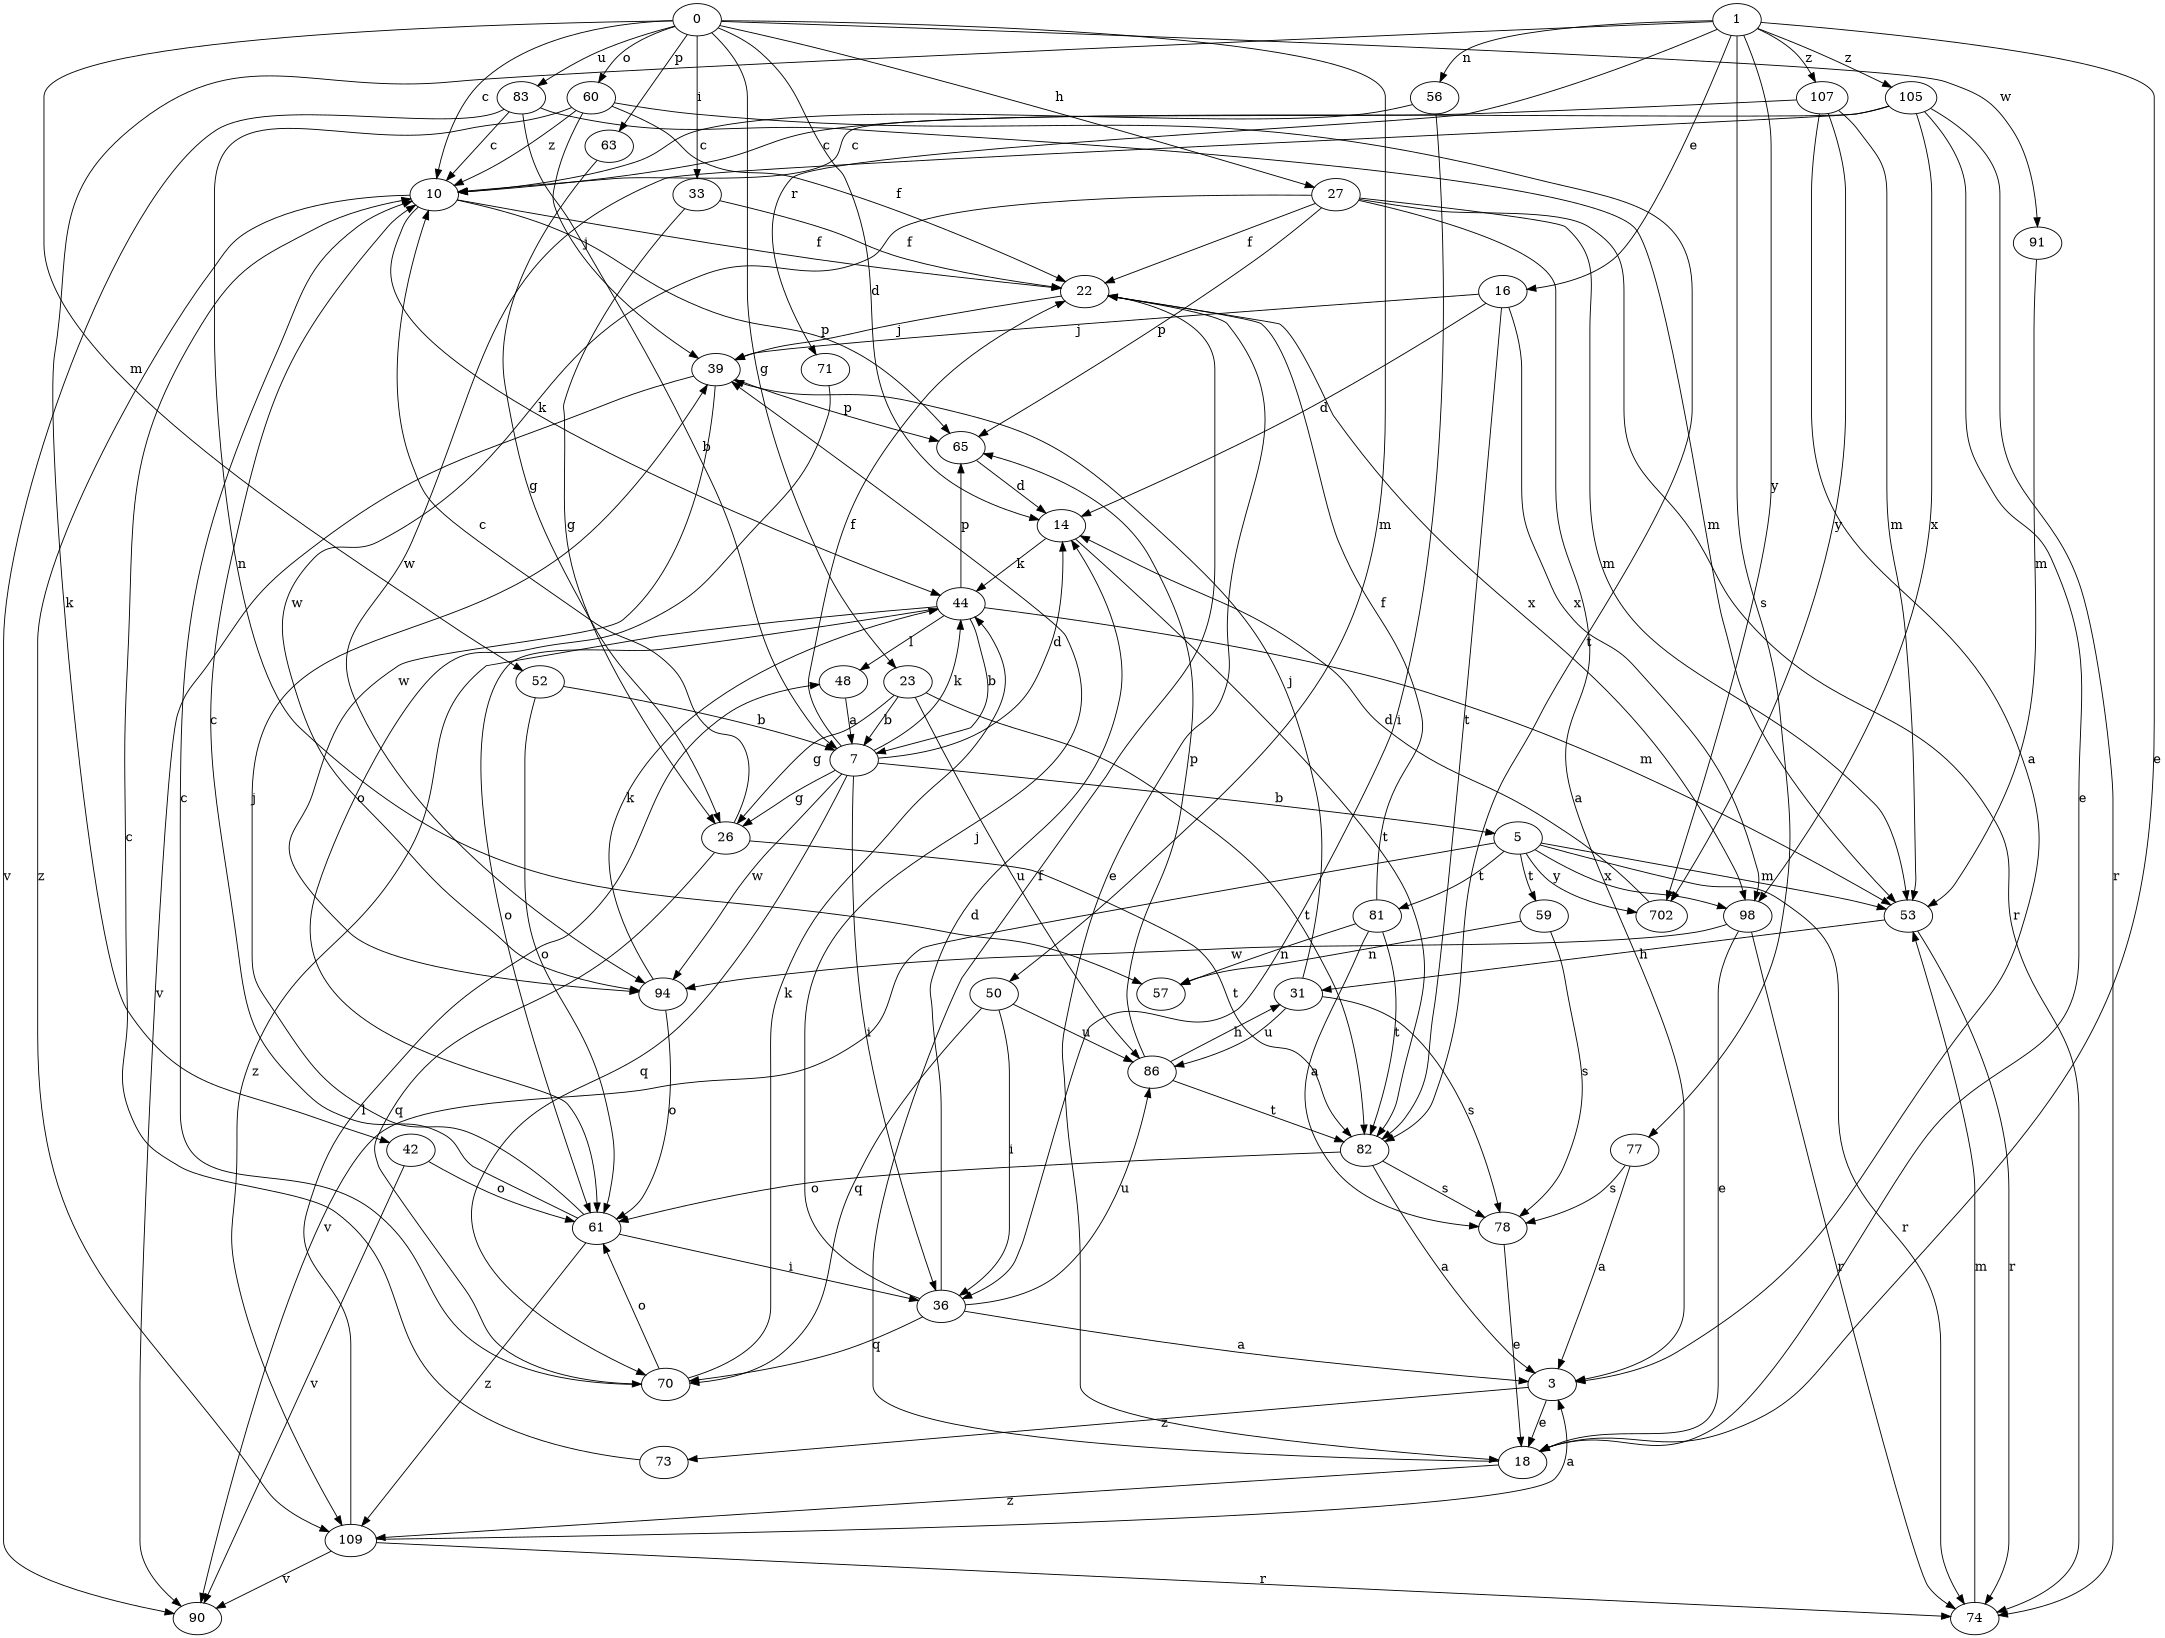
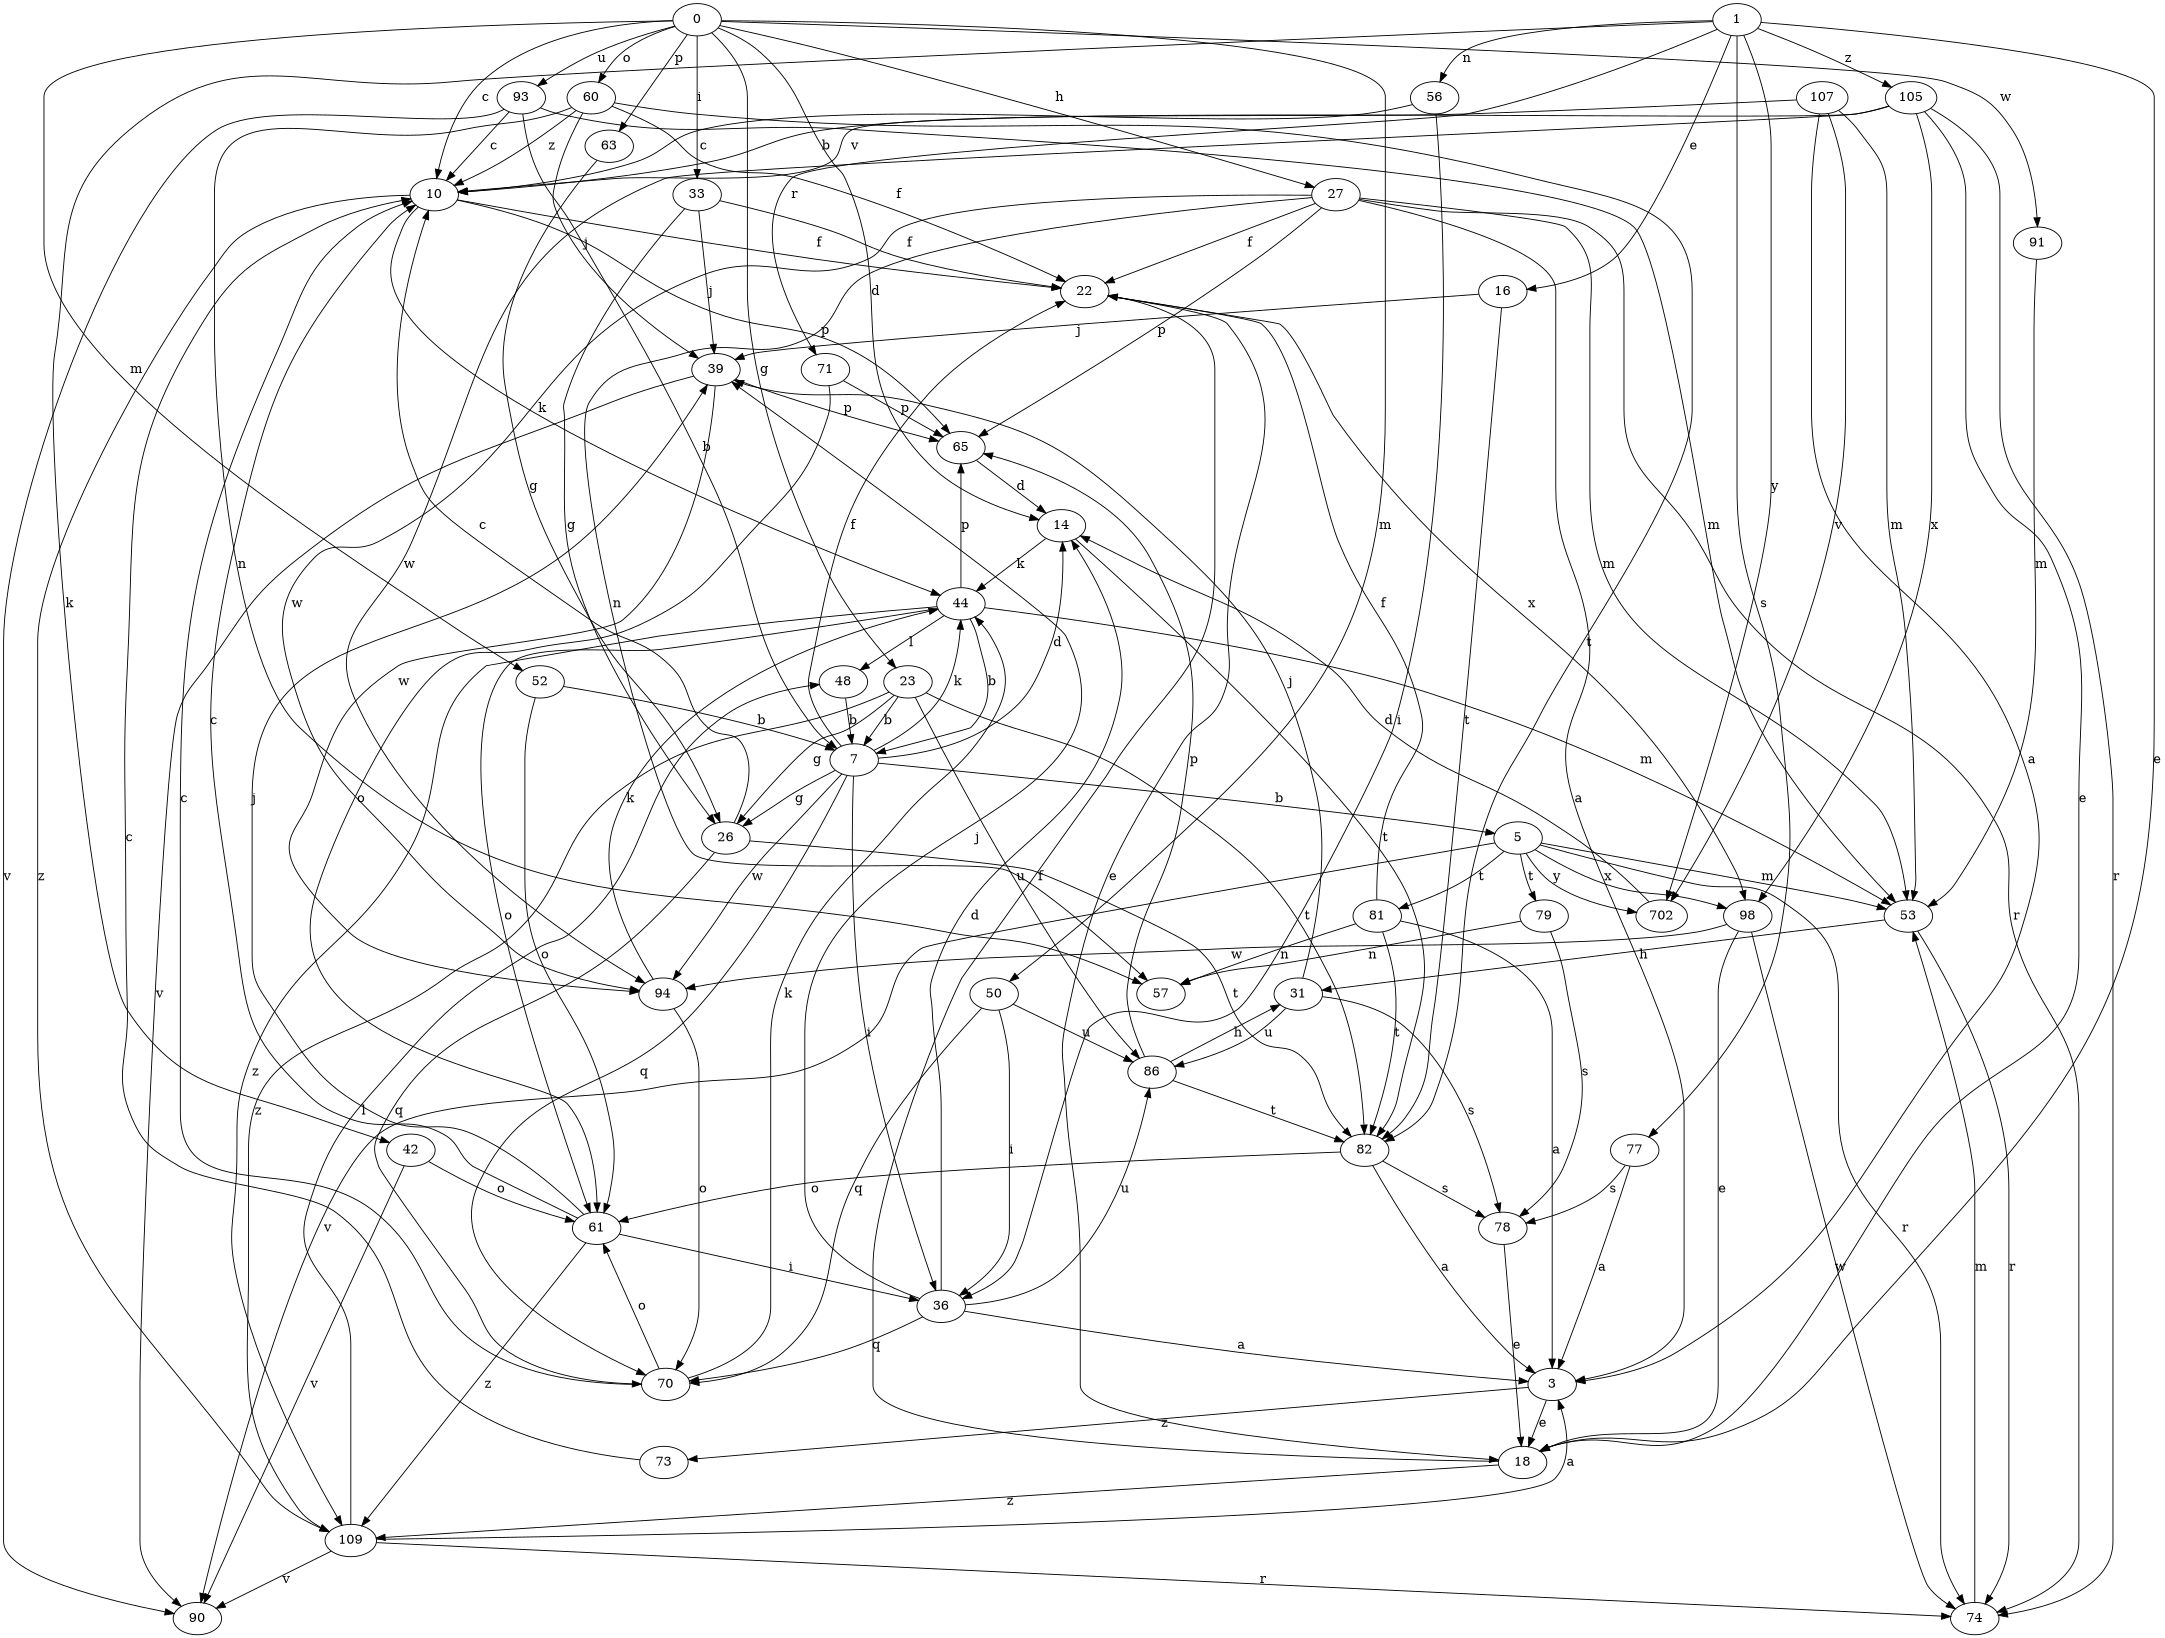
edge "1" -> "107": removed, label "z"
node "83": label "83" -> "93"
edge "107" -> "10": label "c" -> "b"
edge "105" -> "10": label "c" -> "v"
edge "22" -> "39": now "33" -> "39"
edge "71" -> "65": added, label "p"
edge "16" -> "14": removed, label "d"
edge "27" -> "57": added, label "n"
edge "107" -> "702": label "y" -> "v"
edge "16" -> "98": removed, label "x"
edge "48" -> "7": label "a" -> "b"
node "59": label "59" -> "79"
edge "23" -> "109": added, label "z"
edge "94" -> "61": now "94" -> "70"
edge "81" -> "78": now "81" -> "3"
edge "98" -> "74": label "r" -> "w"
